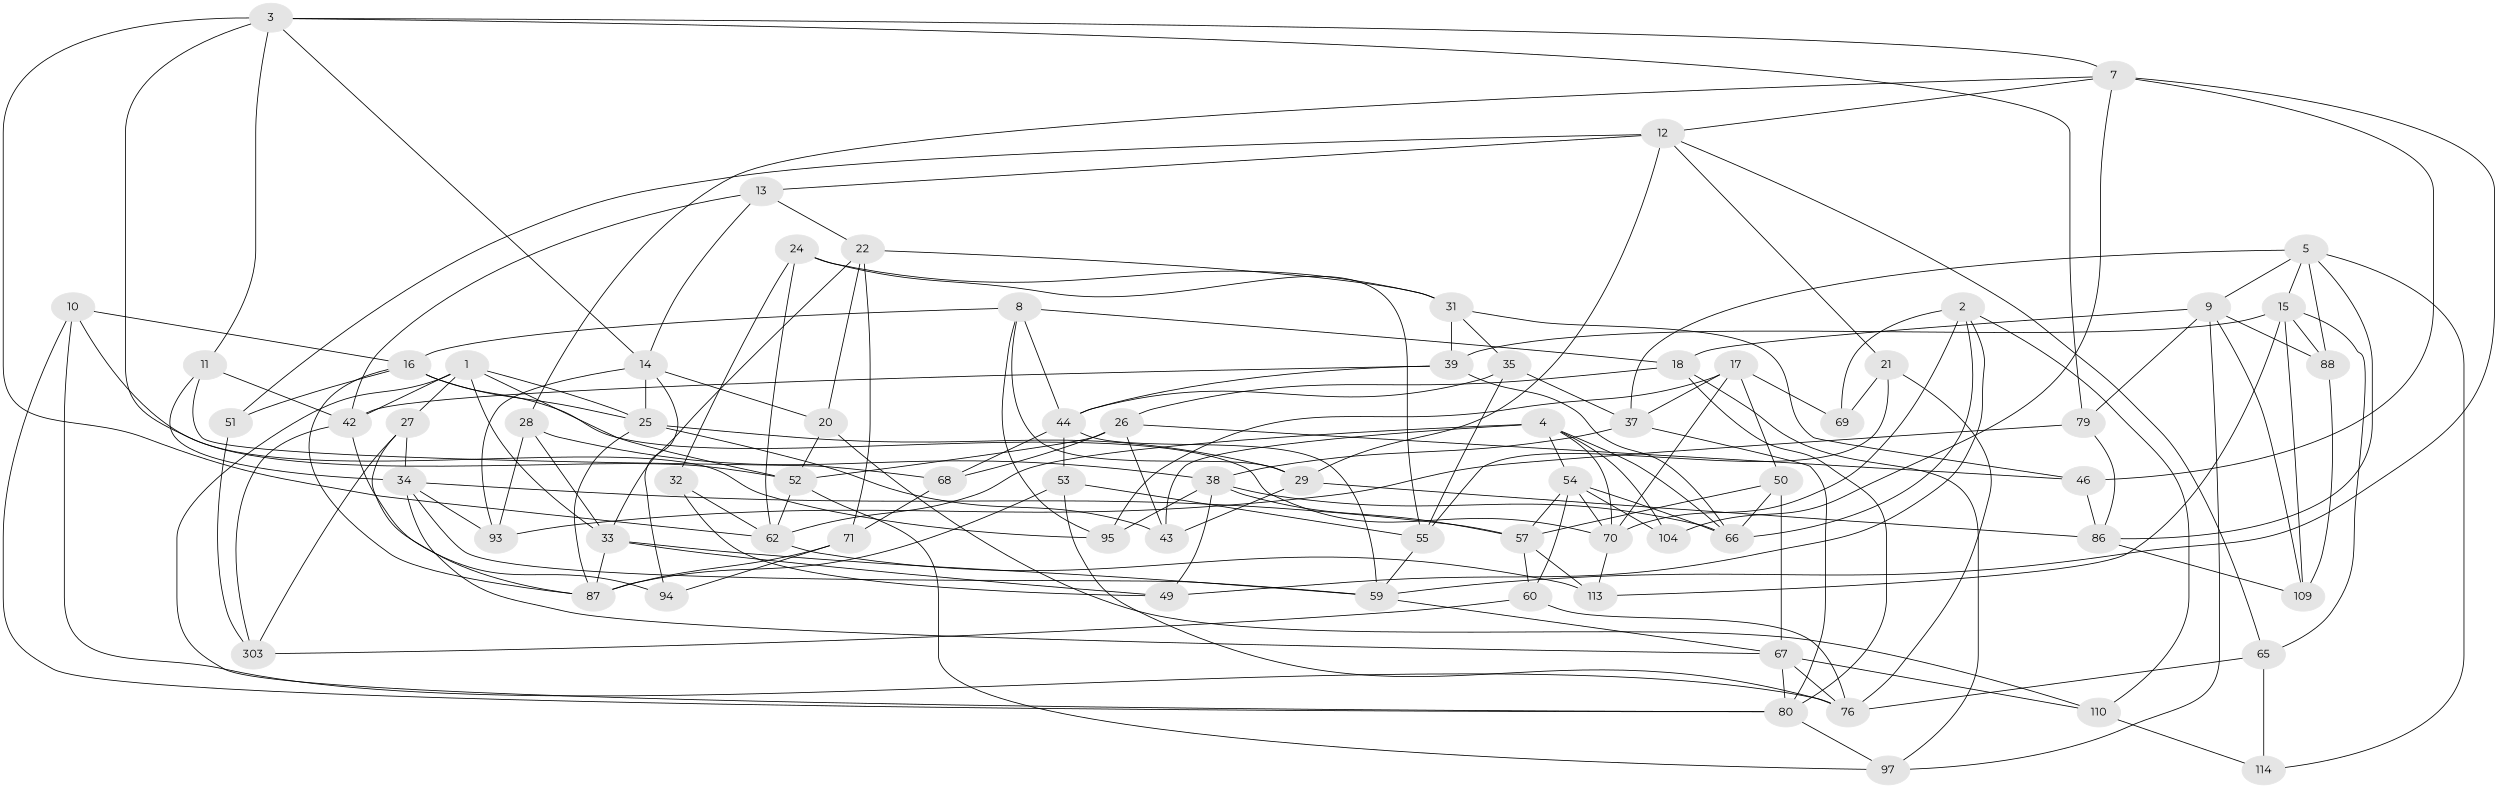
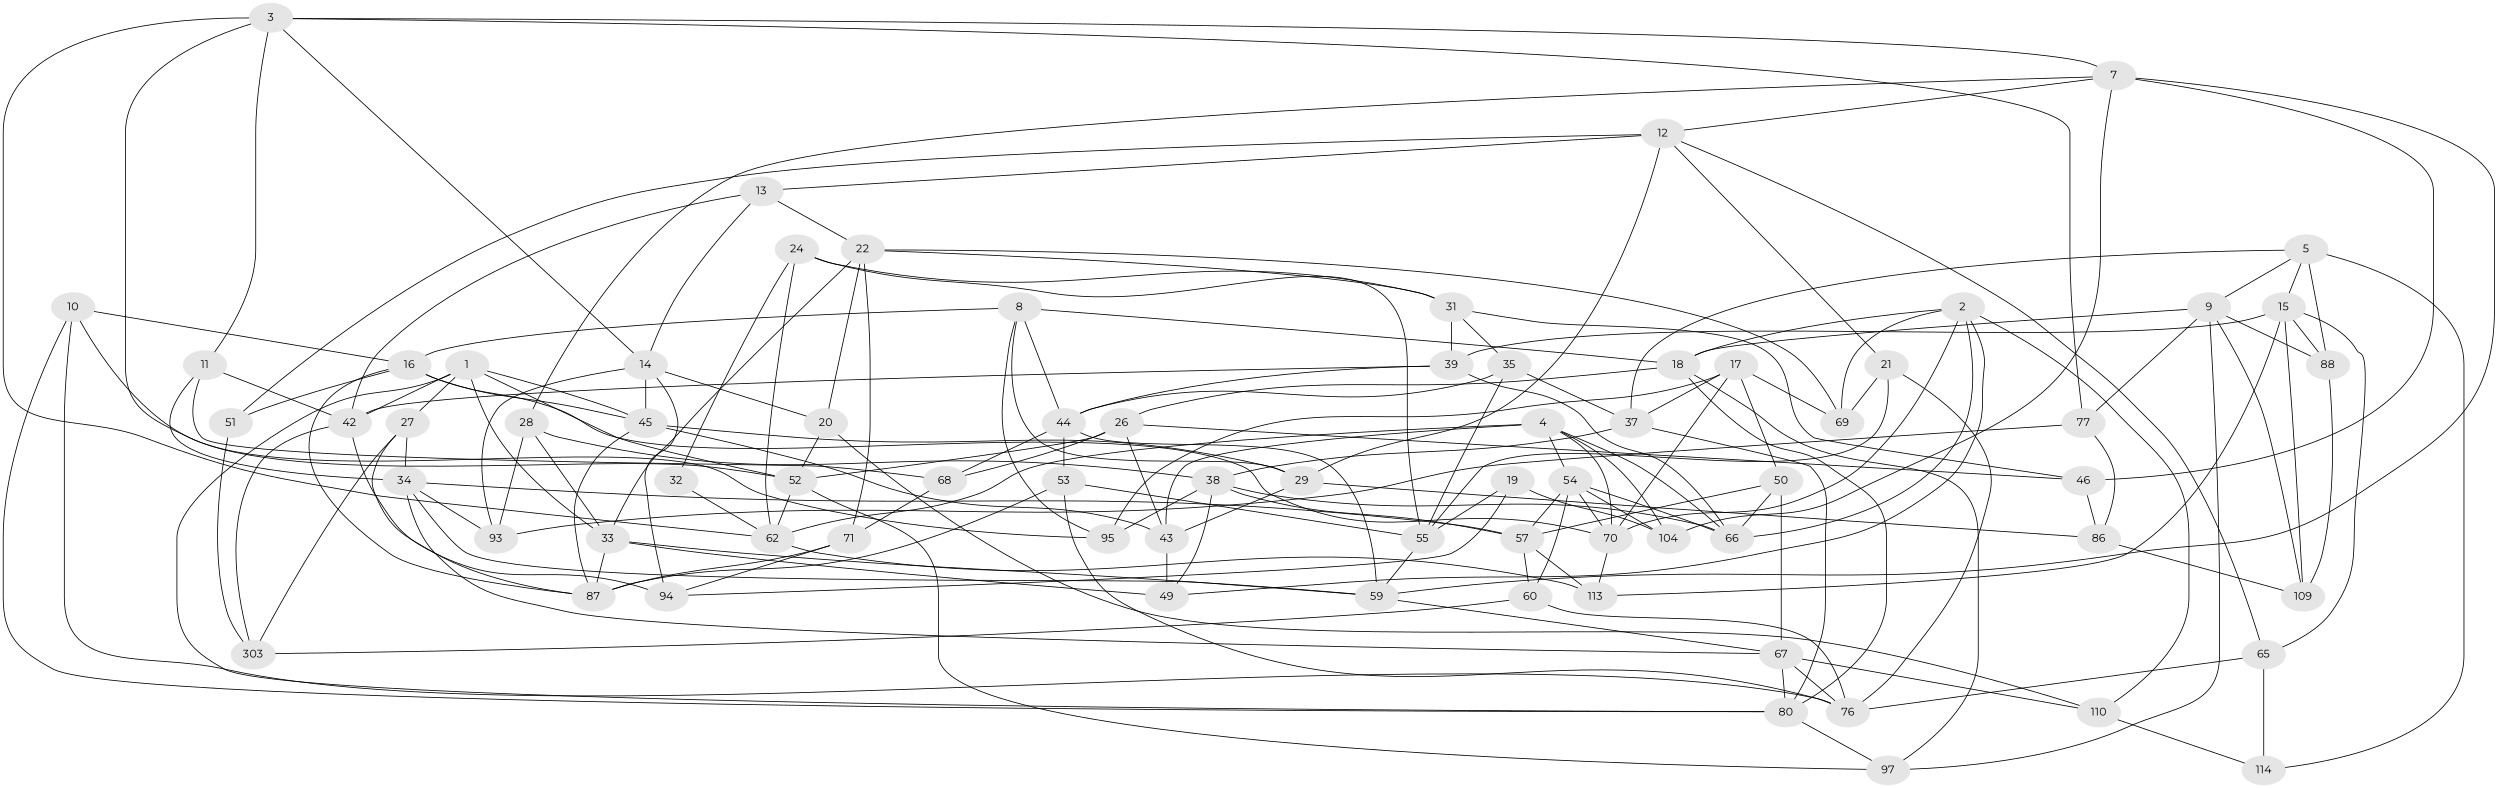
edge "22" -- "69": added
edge "2" -- "18": added
node "25": label "25" -> "45"
node "79": label "79" -> "77"
edge "5" -- "86": removed
node "19": added
edge "32" -- "49": now "43" -- "49"
